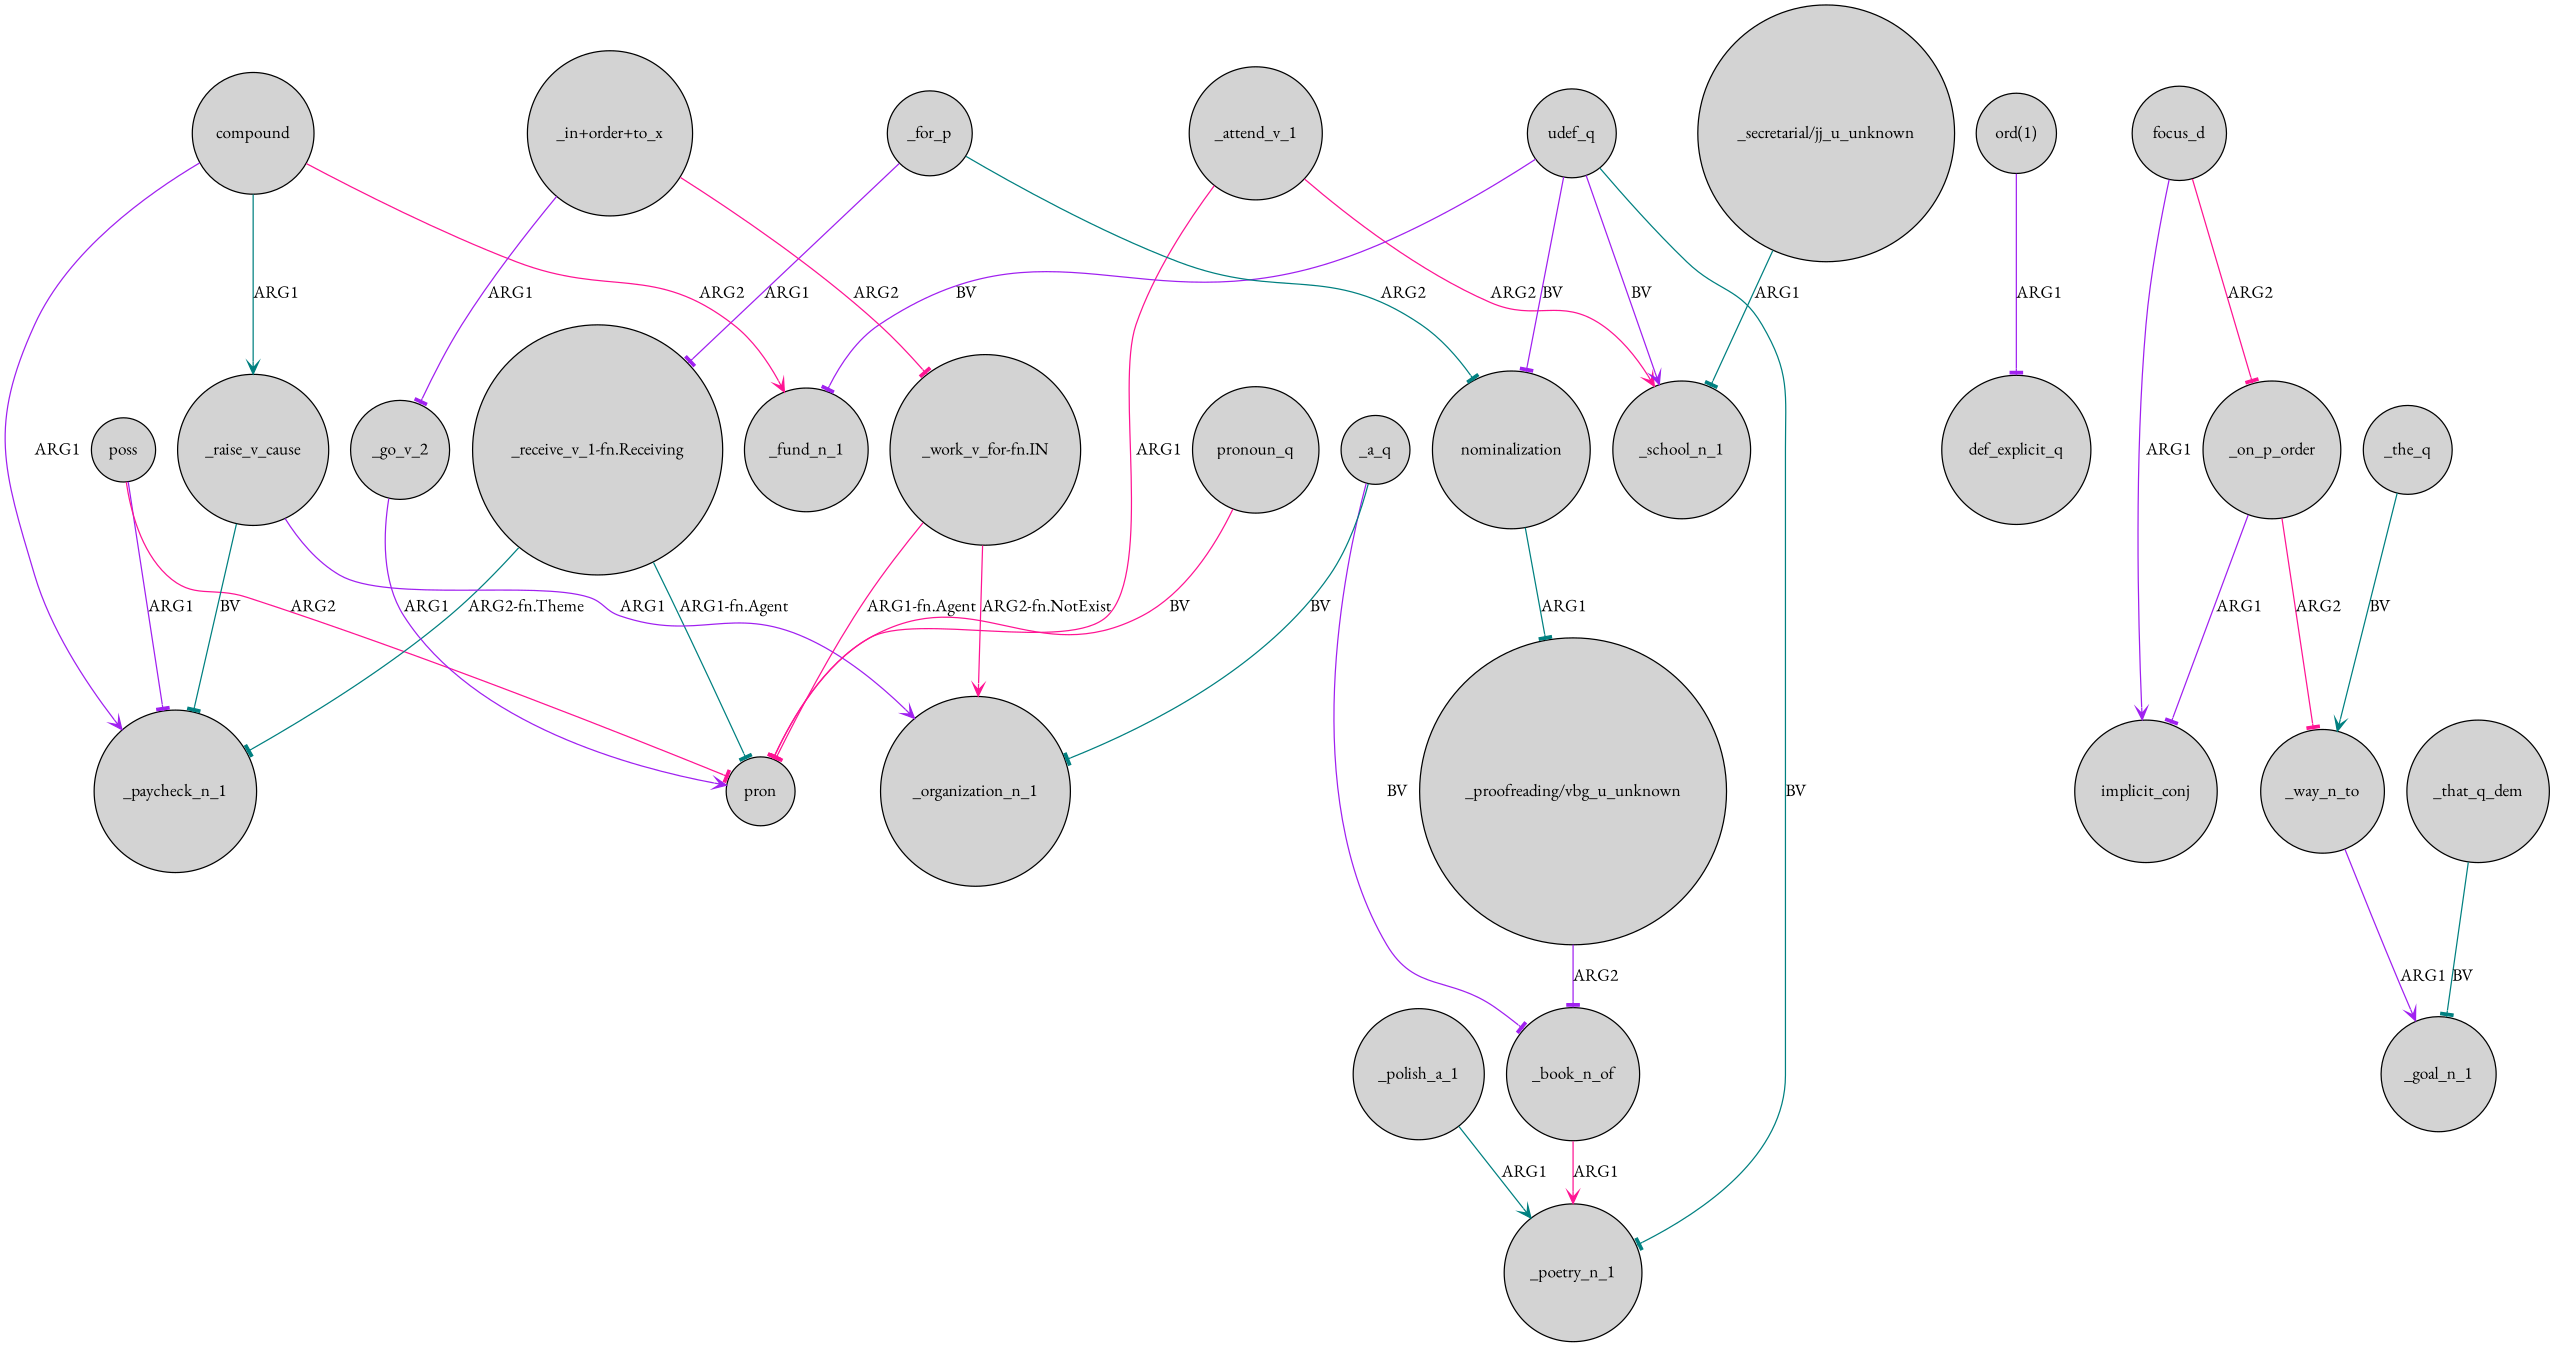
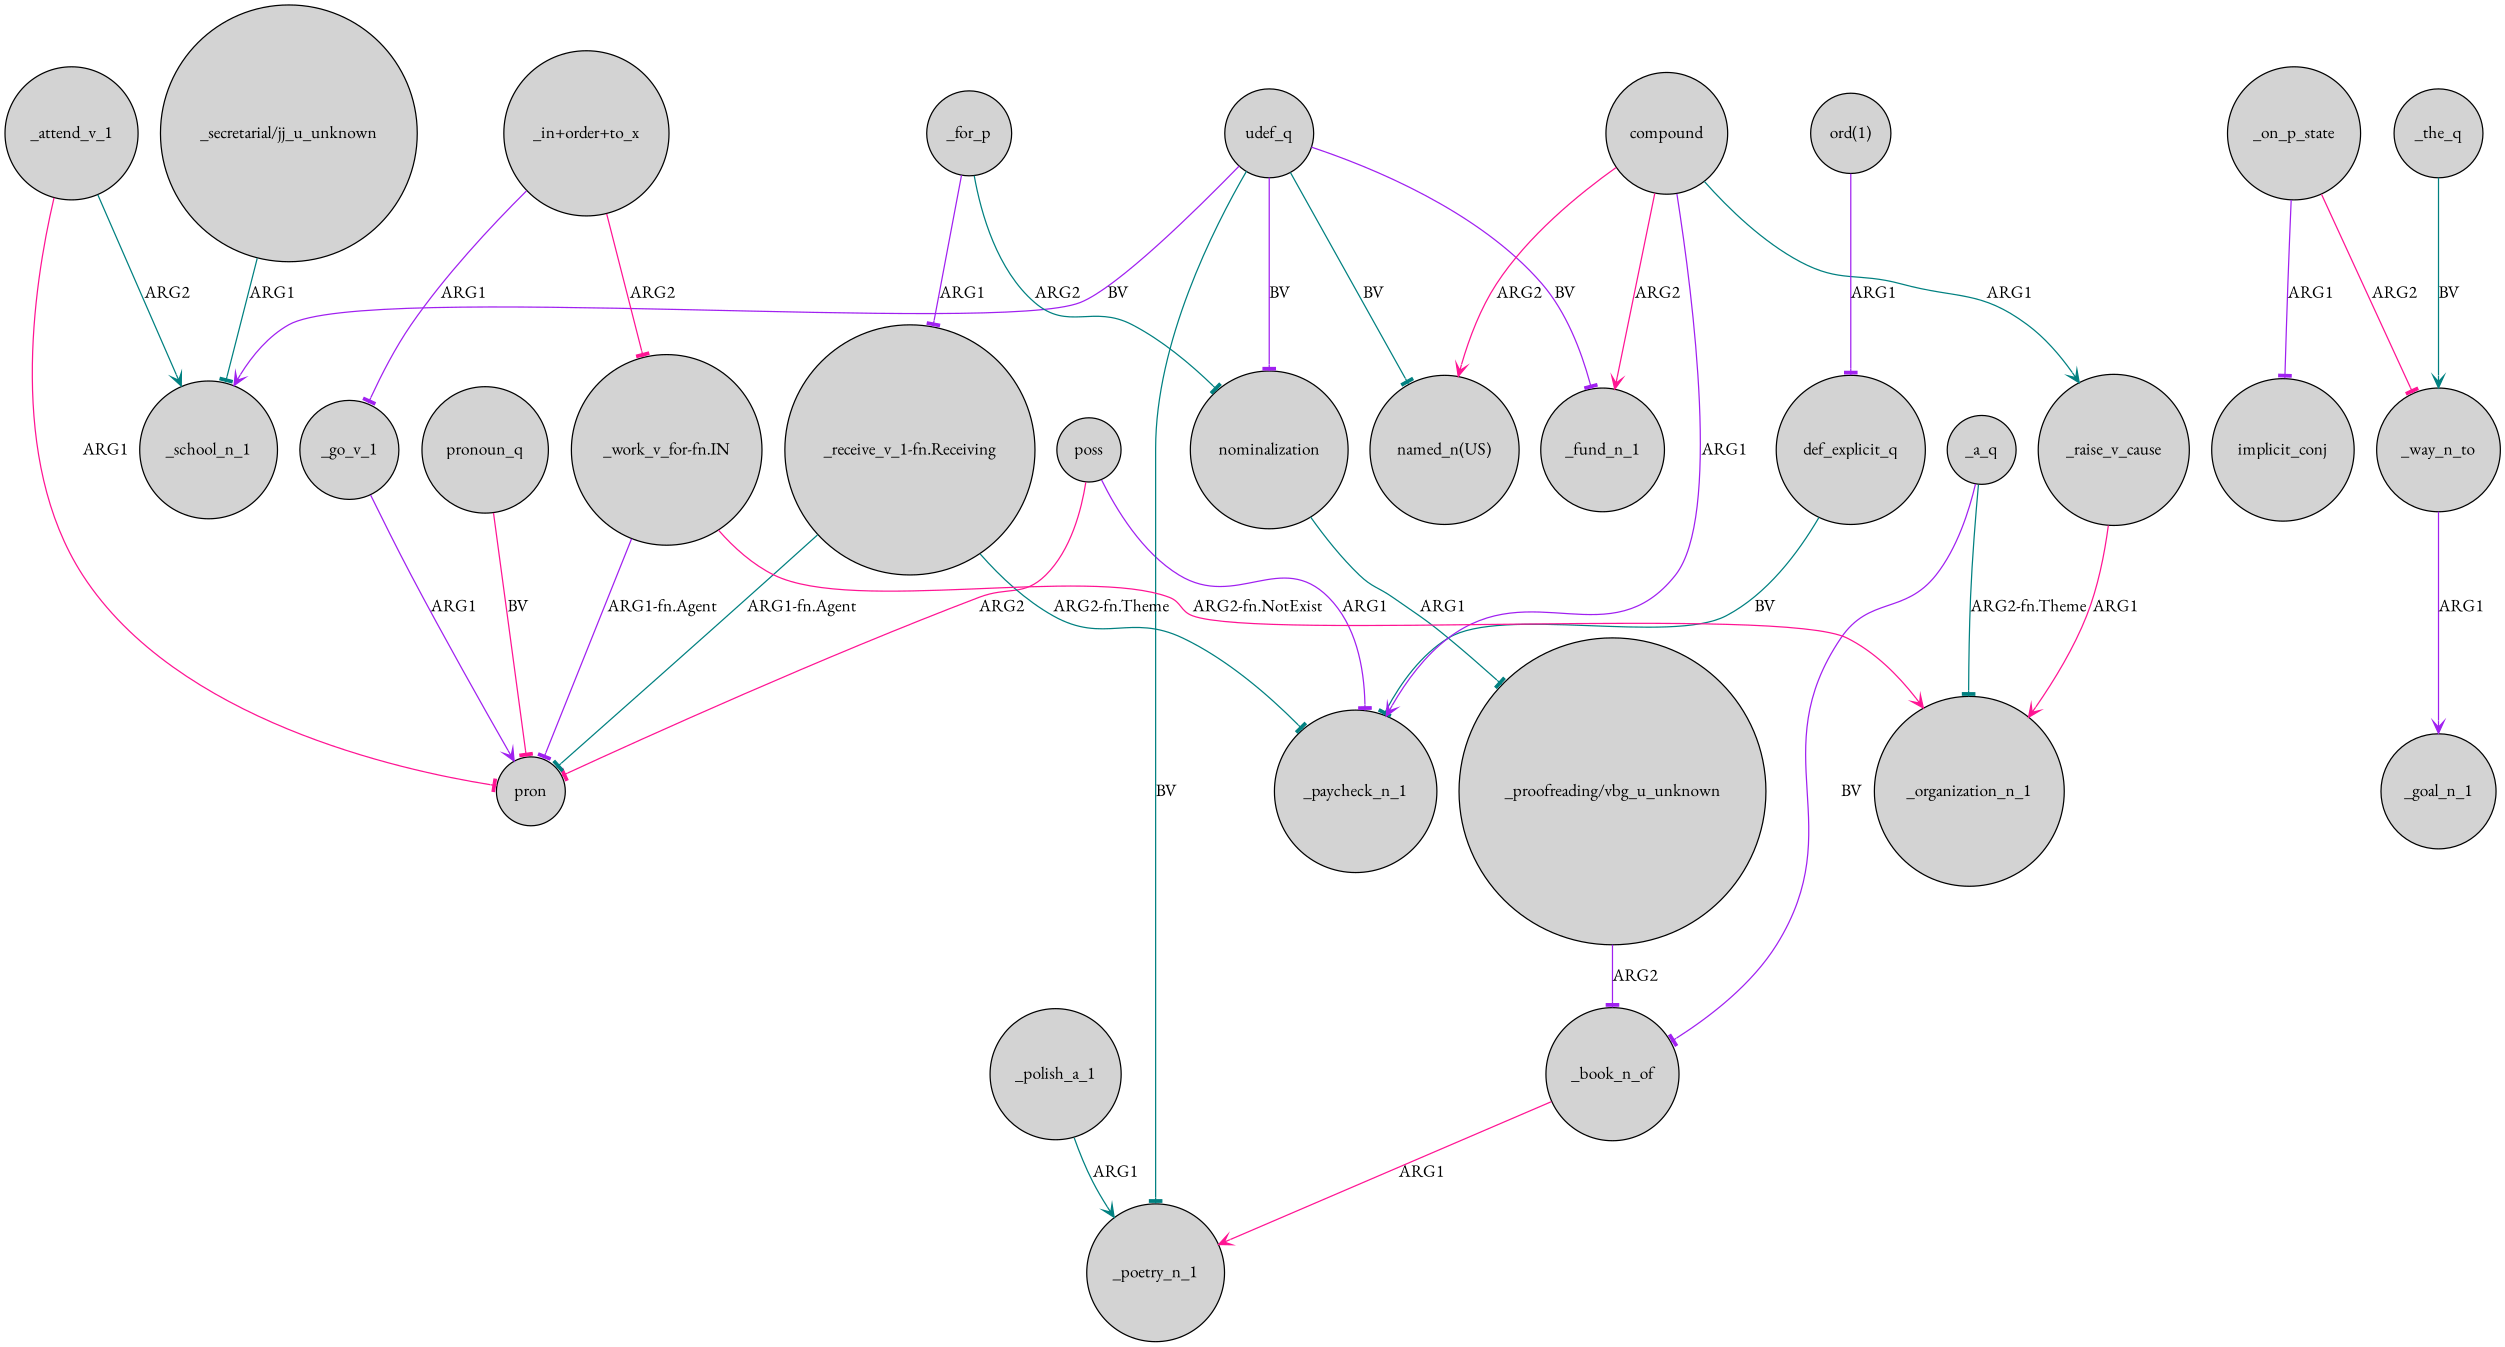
node "focus_d": removed
edge "_attend_v_1" -> "_school_n_1": color deeppink -> teal
node "_go_v_2": label "_go_v_2" -> "_go_v_1"
node "named_n(US)": added
node "_on_p_order": label "_on_p_order" -> "_on_p_state"
edge "_raise_v_cause" -> "_organization_n_1": color purple -> deeppink
edge "_a_q" -> "_organization_n_1": label "BV" -> "ARG2-fn.Theme"
edge "_raise_v_cause" -> "_paycheck_n_1": now "def_explicit_q" -> "_paycheck_n_1"
edge "_work_v_for-fn.IN" -> "pron": color deeppink -> purple
node "_that_q_dem": removed
